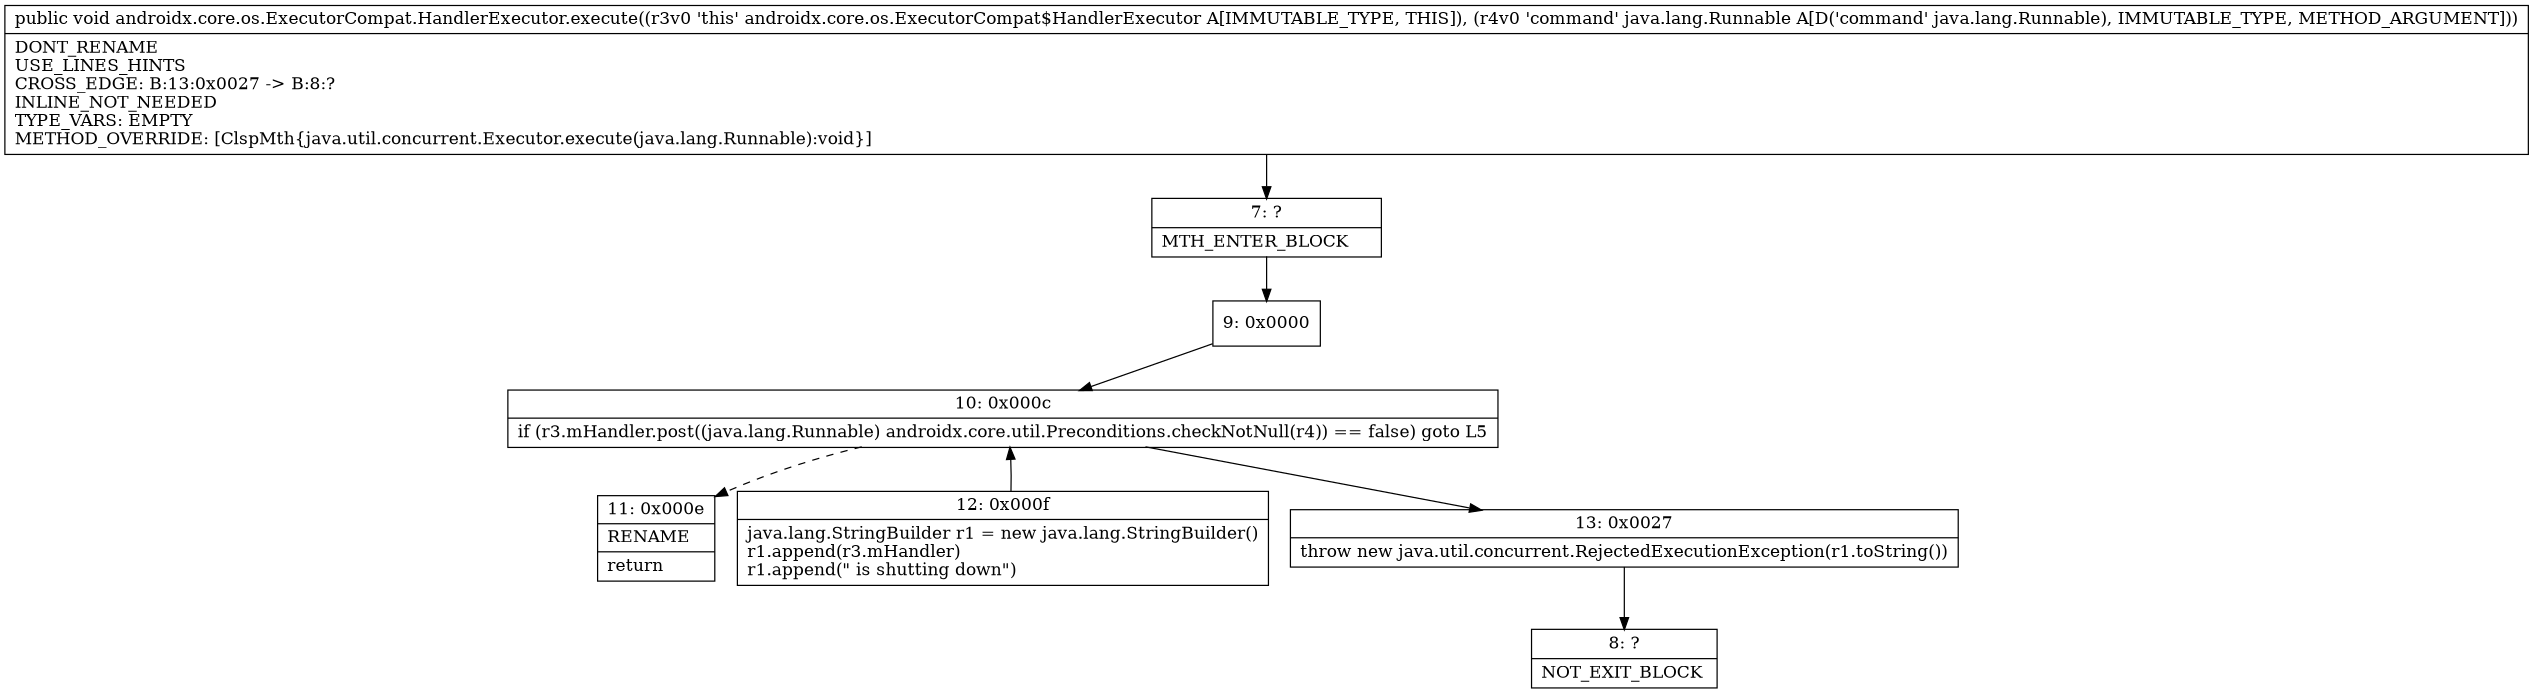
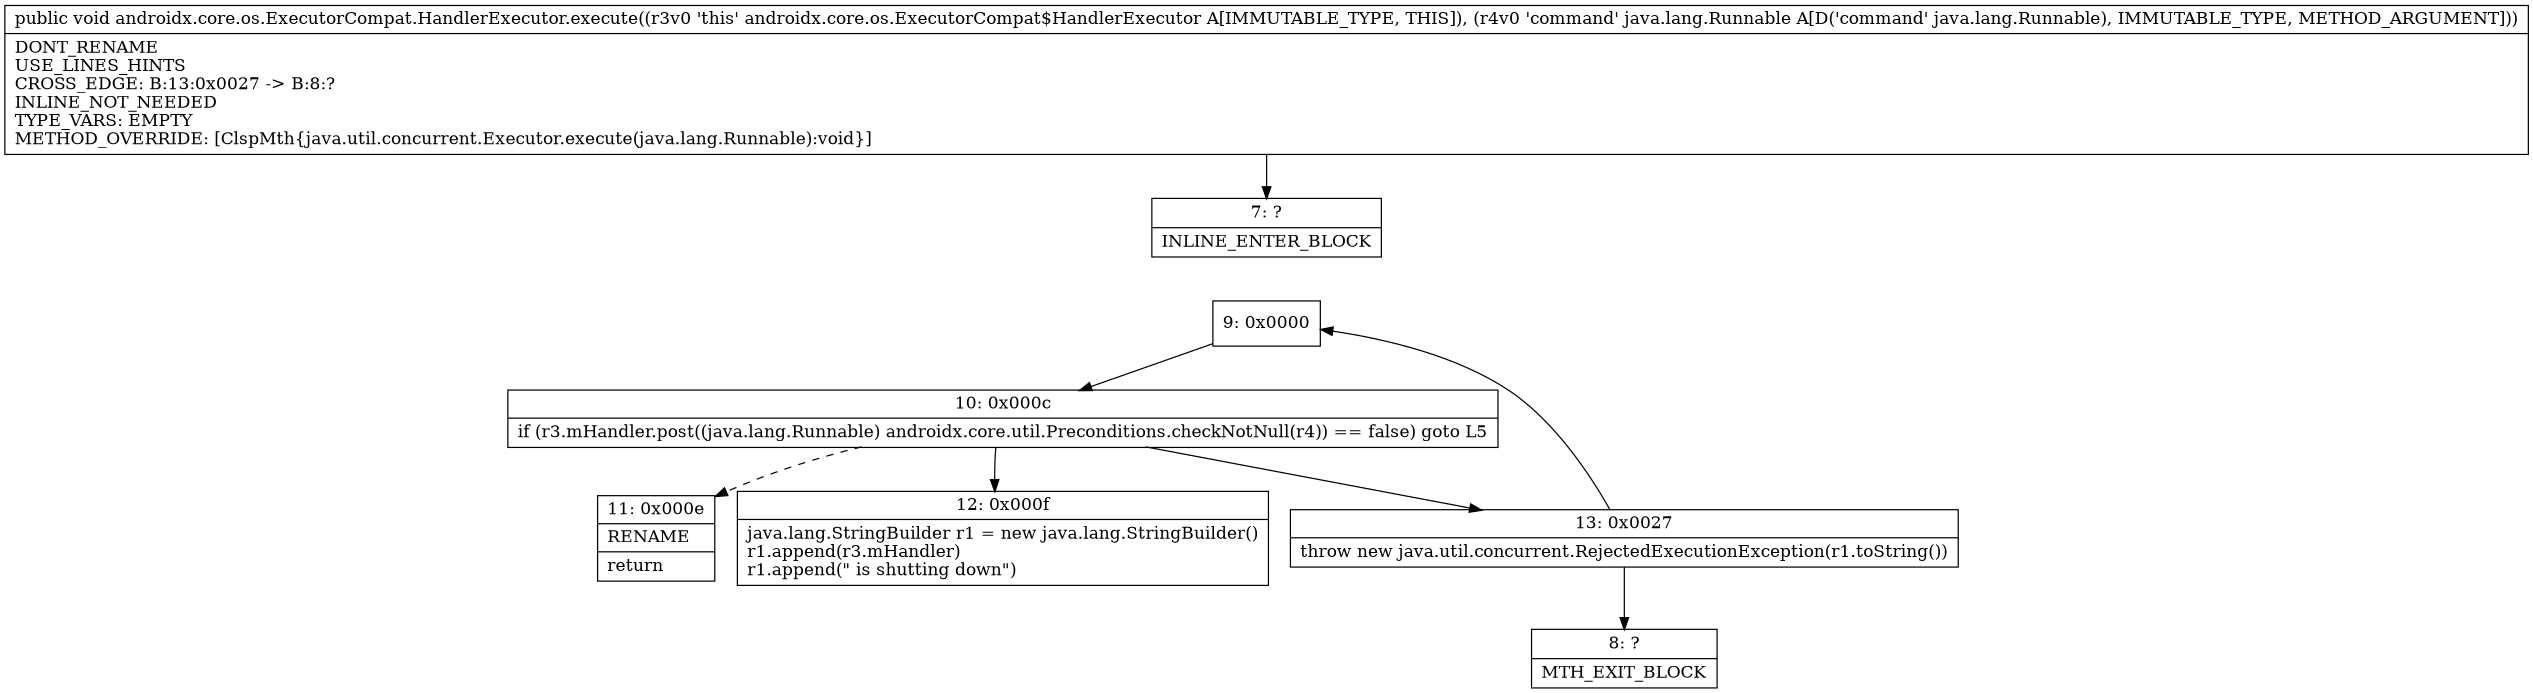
node "7: ?": text "MTH_ENTER_BLOCK" -> "INLINE_ENTER_BLOCK"
edge "7: ?" -> "9: 0x0000": now "13: 0x0027" -> "9: 0x0000"
edge "12: 0x000f" -> "10: 0x000c": reversed
node "8: ?": text "NOT_EXIT_BLOCK" -> "MTH_EXIT_BLOCK"
